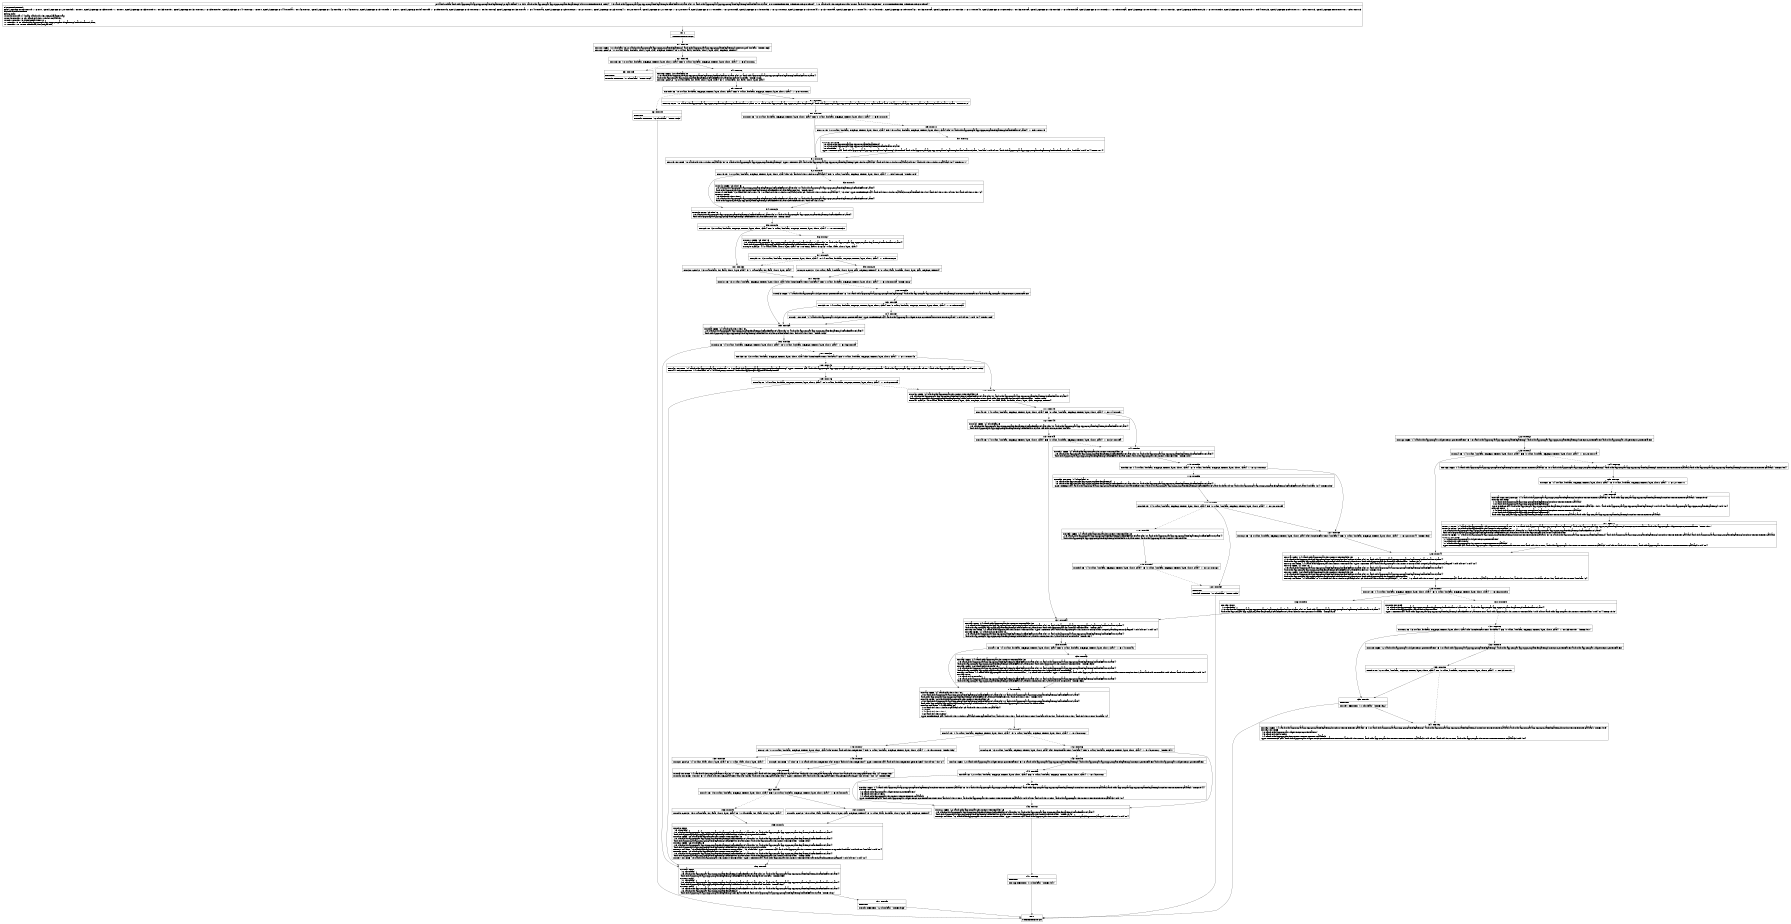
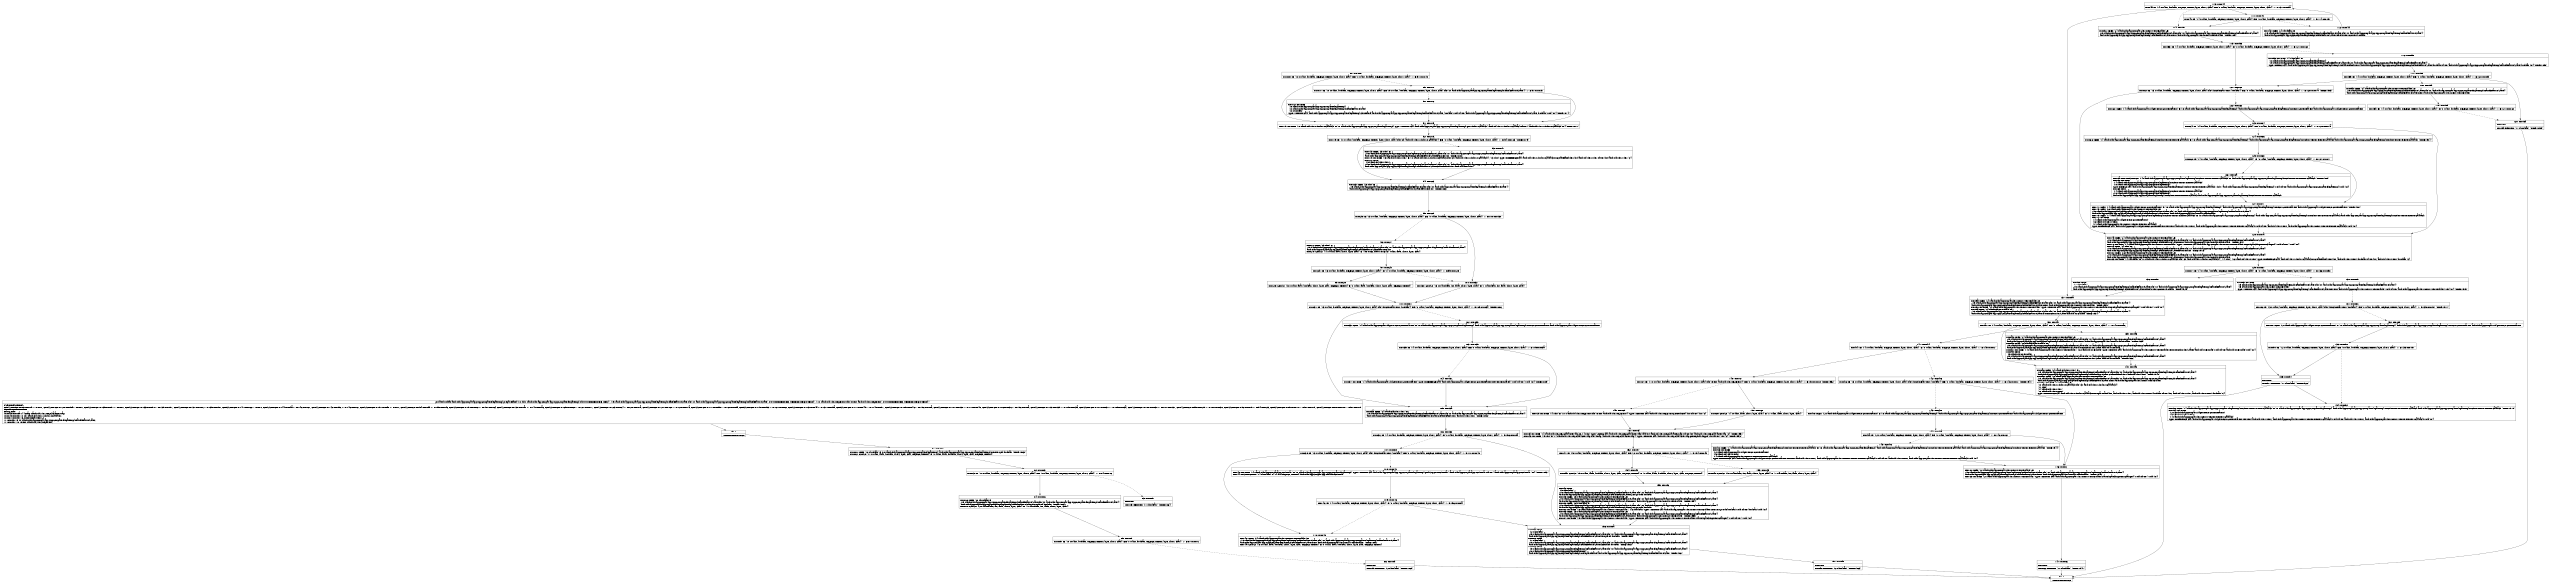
edge "121: 0x0060" -> "122: 0x0062": added
node "87: 0x000c": removed
edge "125: 0x0068" -> "127: 0x0071": added
edge "110: 0x0048" -> "111: 0x004b": now "113: 0x004f" -> "111: 0x004b"
edge "140: 0x00ac" -> "141: 0x00b4": now "138: 0x00a1" -> "141: 0x00b4"
